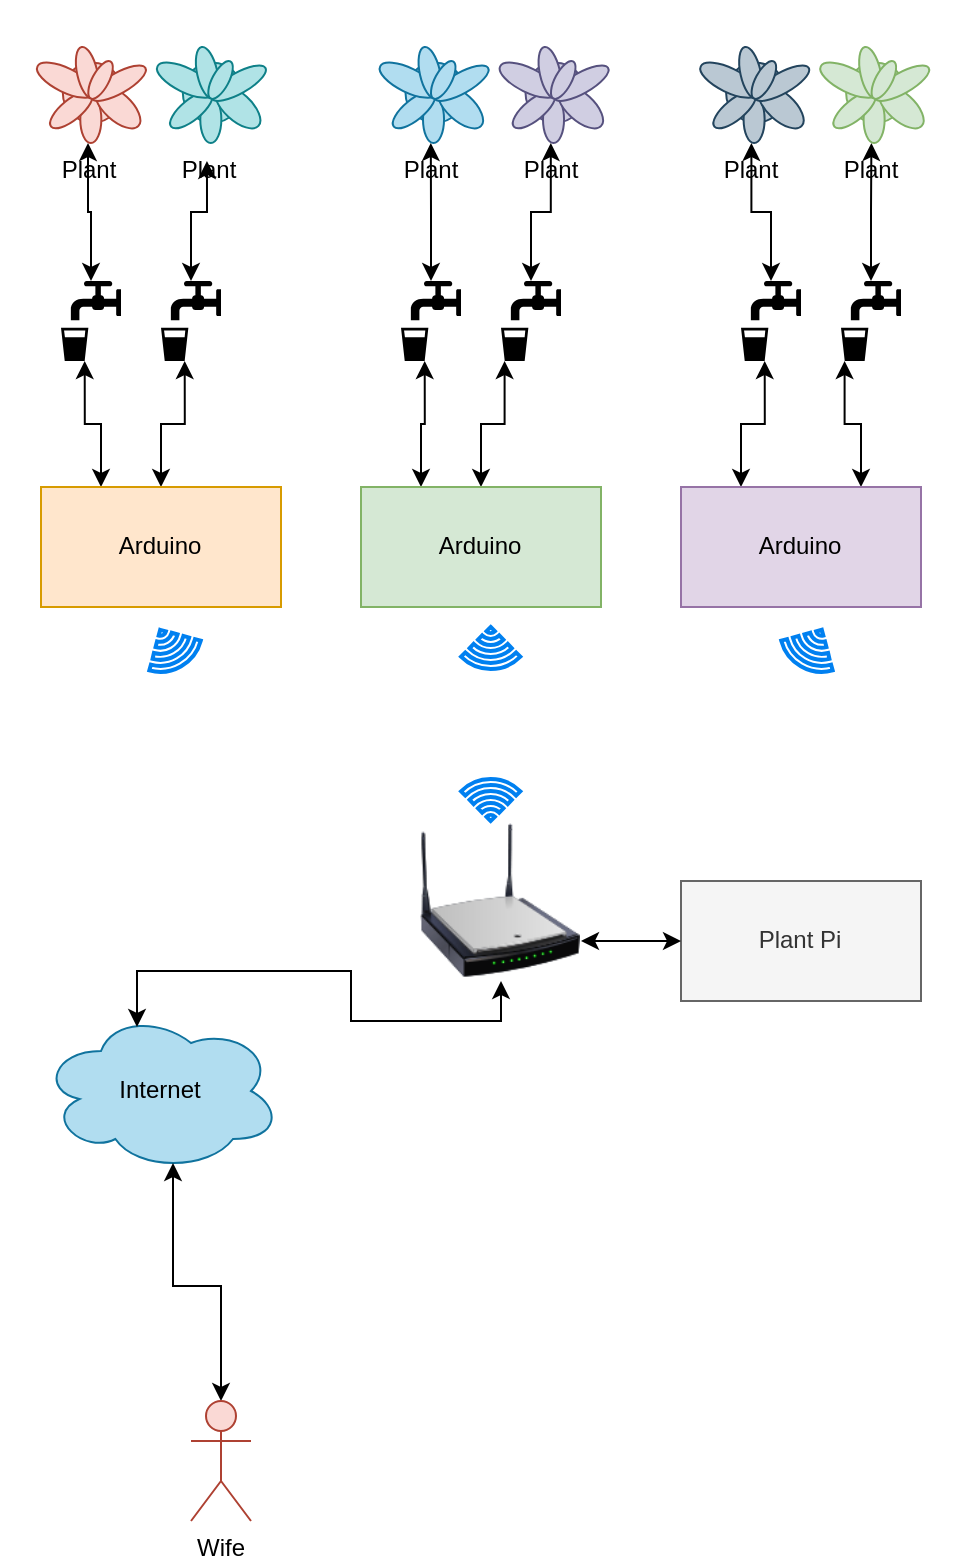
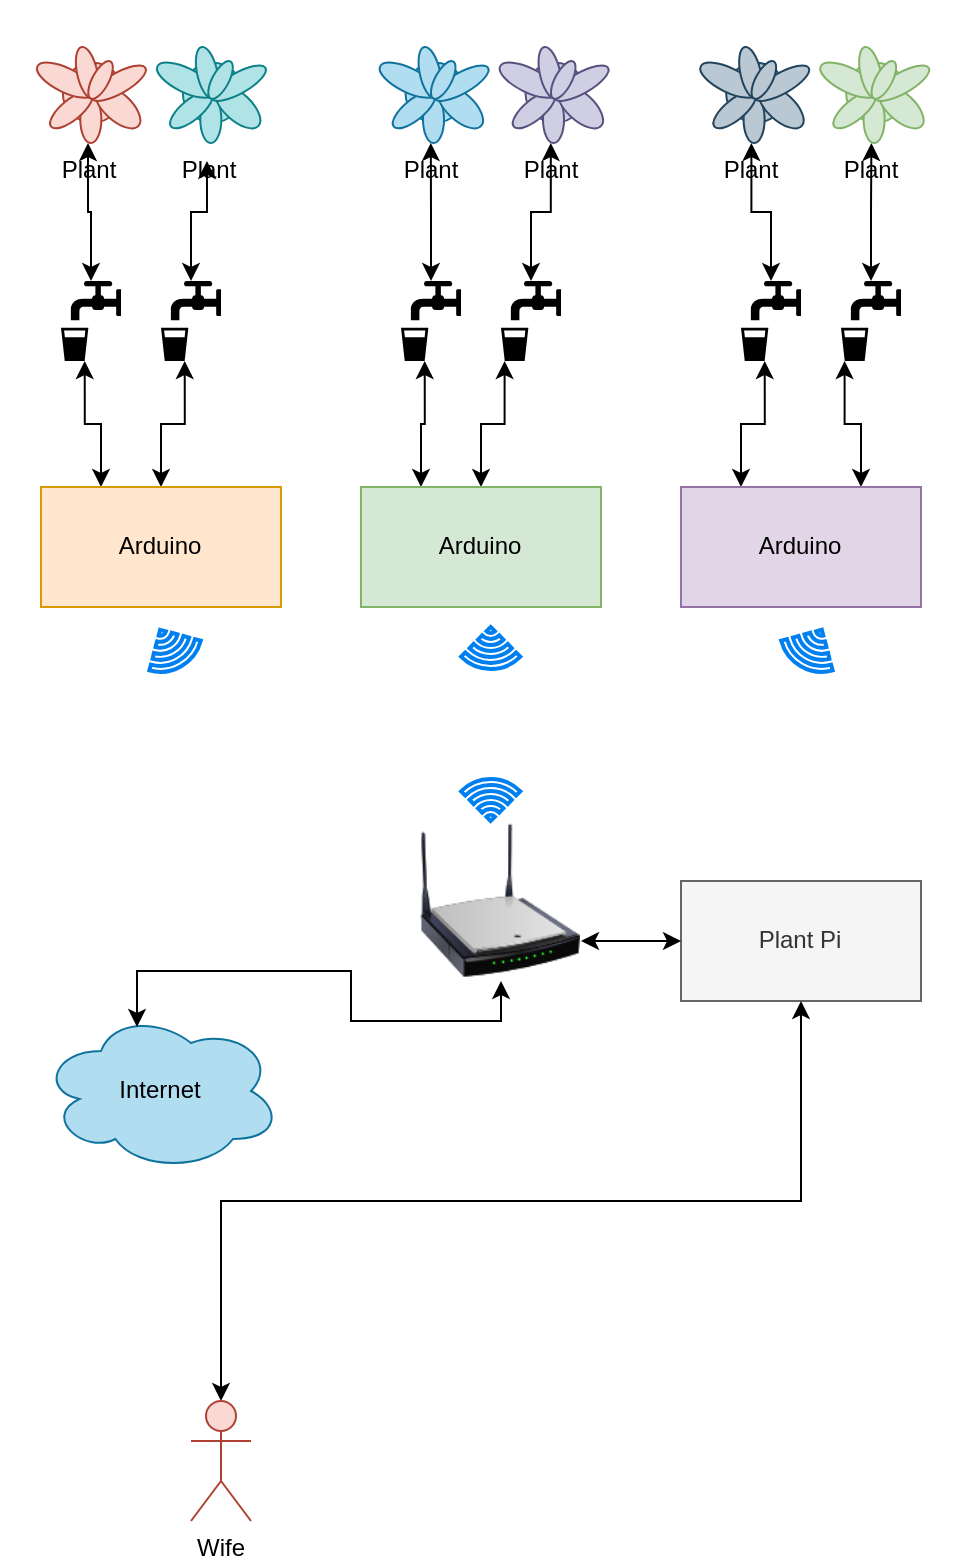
edge "Internet" -- "Wife": now "Plant Pi" -- "Wife"
